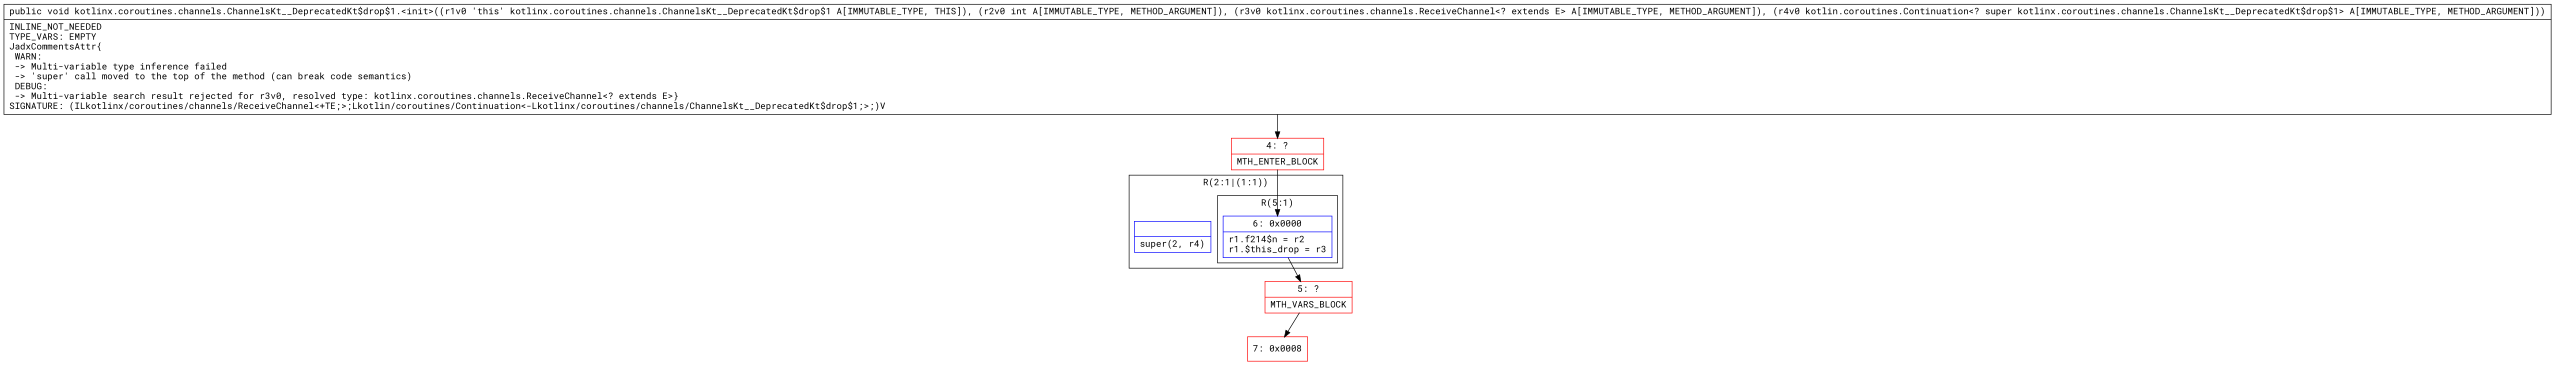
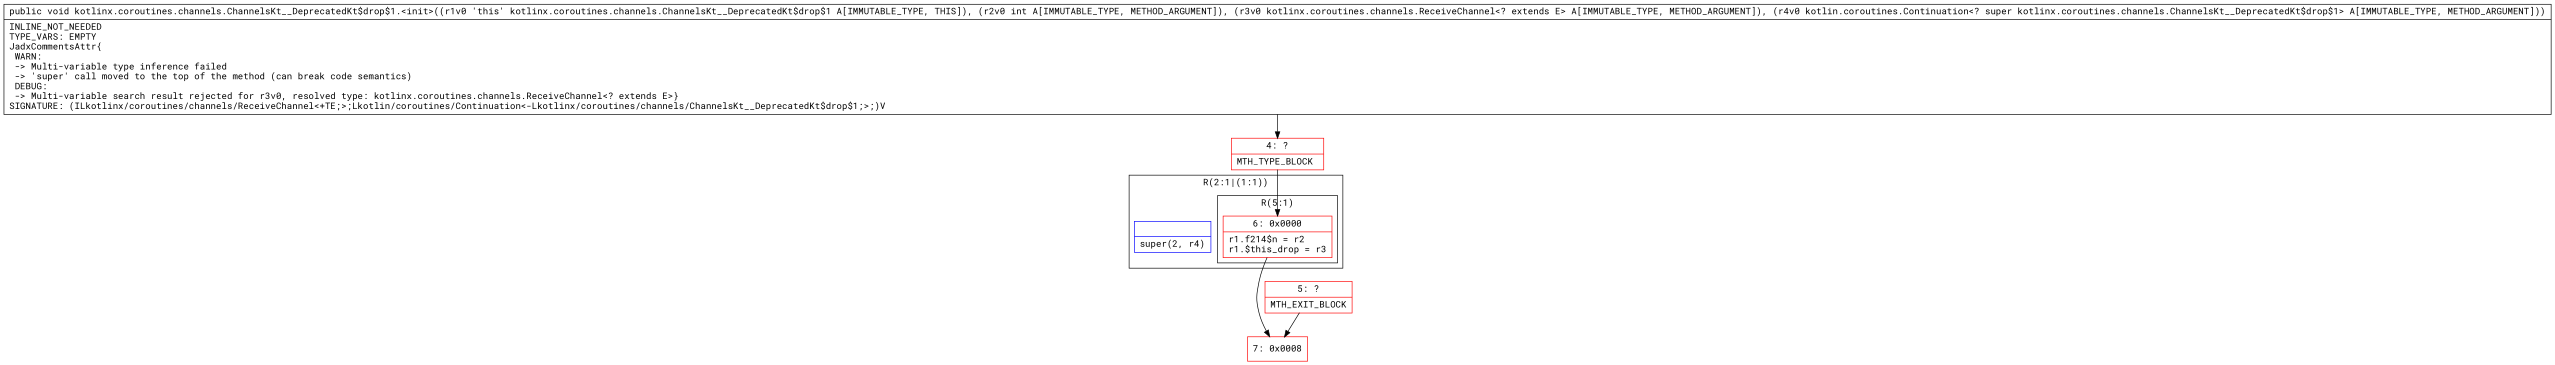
node "4: ?": text "MTH_ENTER_BLOCK" -> "MTH_TYPE_BLOCK"
node "6: 0x0000": color blue -> red
edge "6: 0x0000" -> "5: ?": now "6: 0x0000" -> "7: 0x0008"
node "5: ?": text "MTH_VARS_BLOCK" -> "MTH_EXIT_BLOCK"
